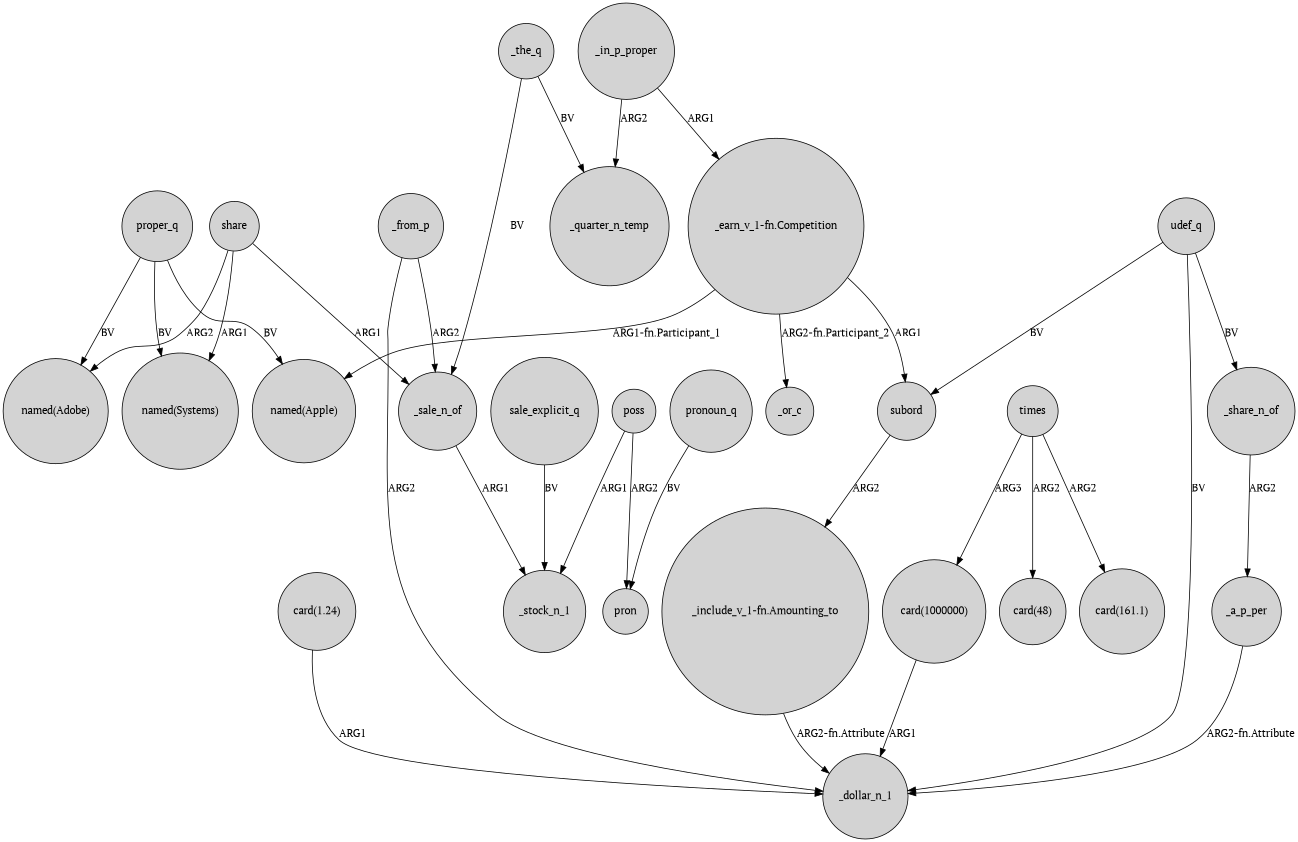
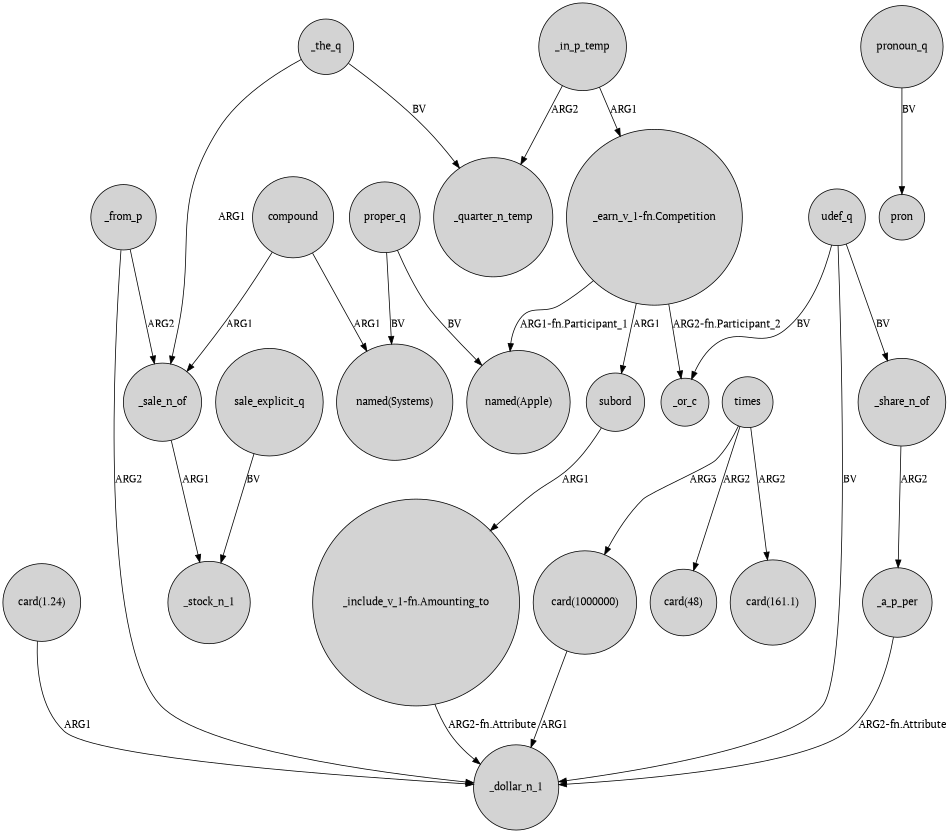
node "_in_p_proper": label "_in_p_proper" -> "_in_p_temp"
node "share": label "share" -> "compound"
edge "_the_q" -> "_sale_n_of": label "BV" -> "ARG1"
edge "udef_q" -> "subord": now "udef_q" -> "_or_c"
node "named(Adobe)": removed
node "poss": removed
edge "subord" -> "_include_v_1-fn.Amounting_to": label "ARG2" -> "ARG1"
